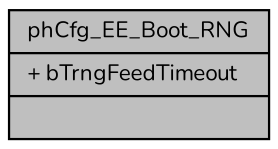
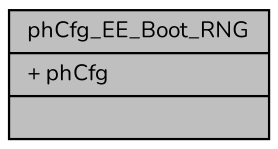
node "phCfg_EE_Boot_RNG": text "+ bTrngFeedTimeout" -> "+ phCfg"
